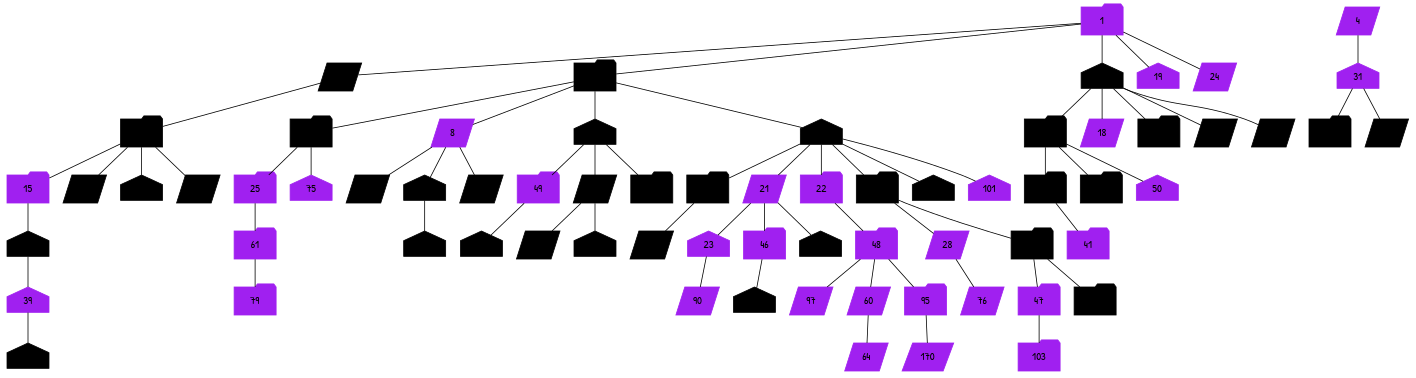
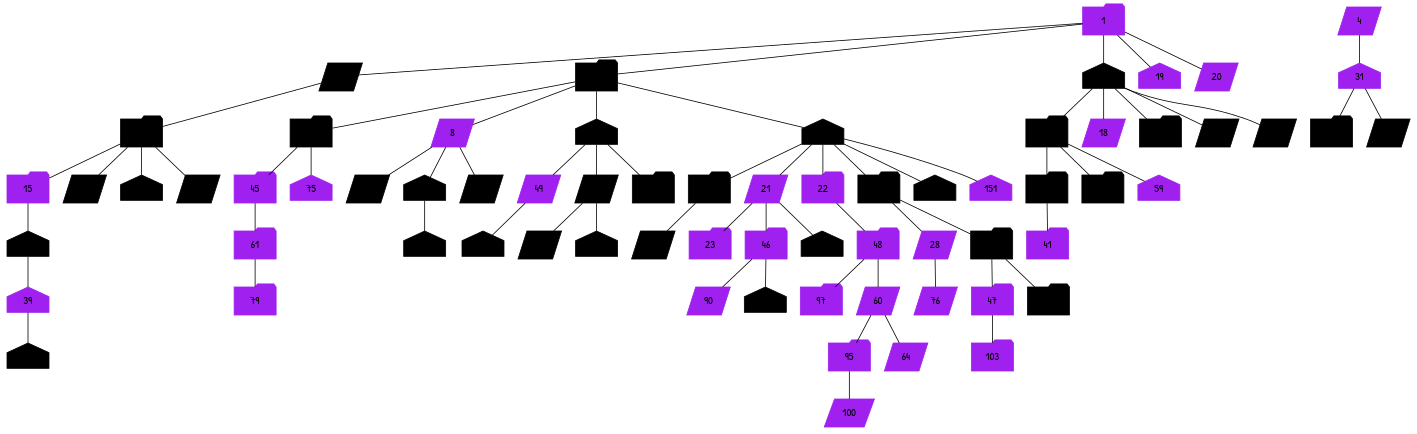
node "24": label "24" -> "20"
node "25": label "25" -> "45"
node "49": shape folder -> parallelogram
node "101": label "101" -> "151"
node "50": label "50" -> "59"
node "23": shape house -> folder
edge "23" -- "90": now "46" -- "90"
edge "48" -- "95": now "60" -- "95"
node "97": shape parallelogram -> folder
node "170": label "170" -> "100"
